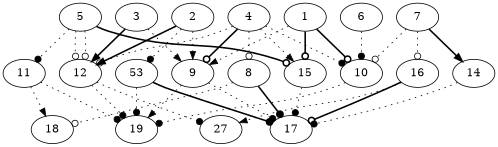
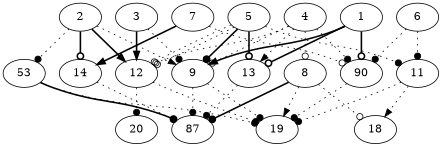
edge "5" -> "9": added
edge "2" -> "14": added
edge "3" -> "9": arrowhead normal -> dot
edge "6" -> "11": added
edge "4" -> "9": style bold -> dotted
edge "1" -> "9": style dotted -> bold
node "15": label "15" -> "13"
node "10": label "10" -> "90"
node "16": removed
edge "8" -> "19": added
edge "9" -> "19": arrowhead normal -> dot
node "27": label "27" -> "20"
node "17": label "17" -> "87"
